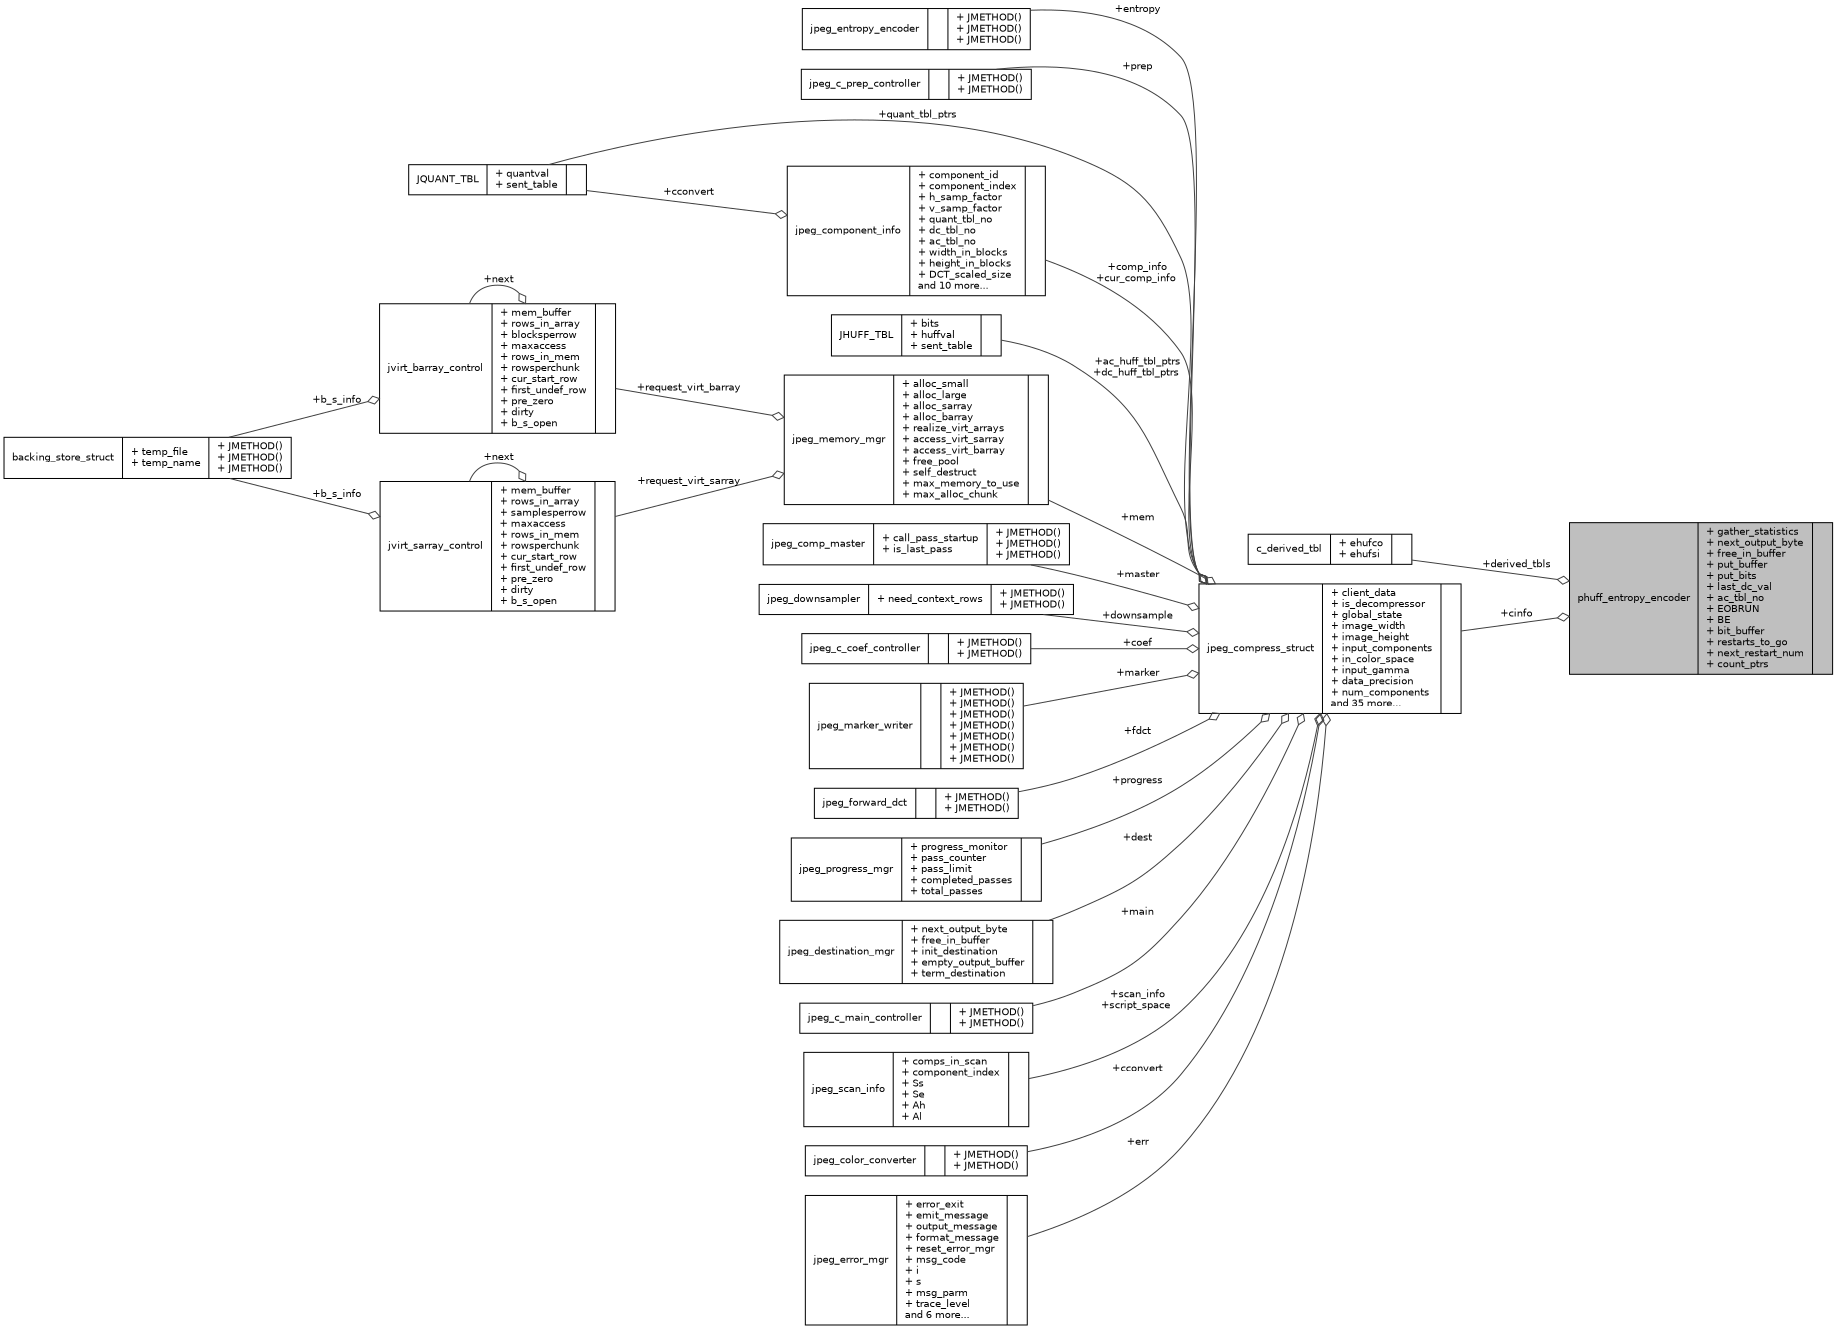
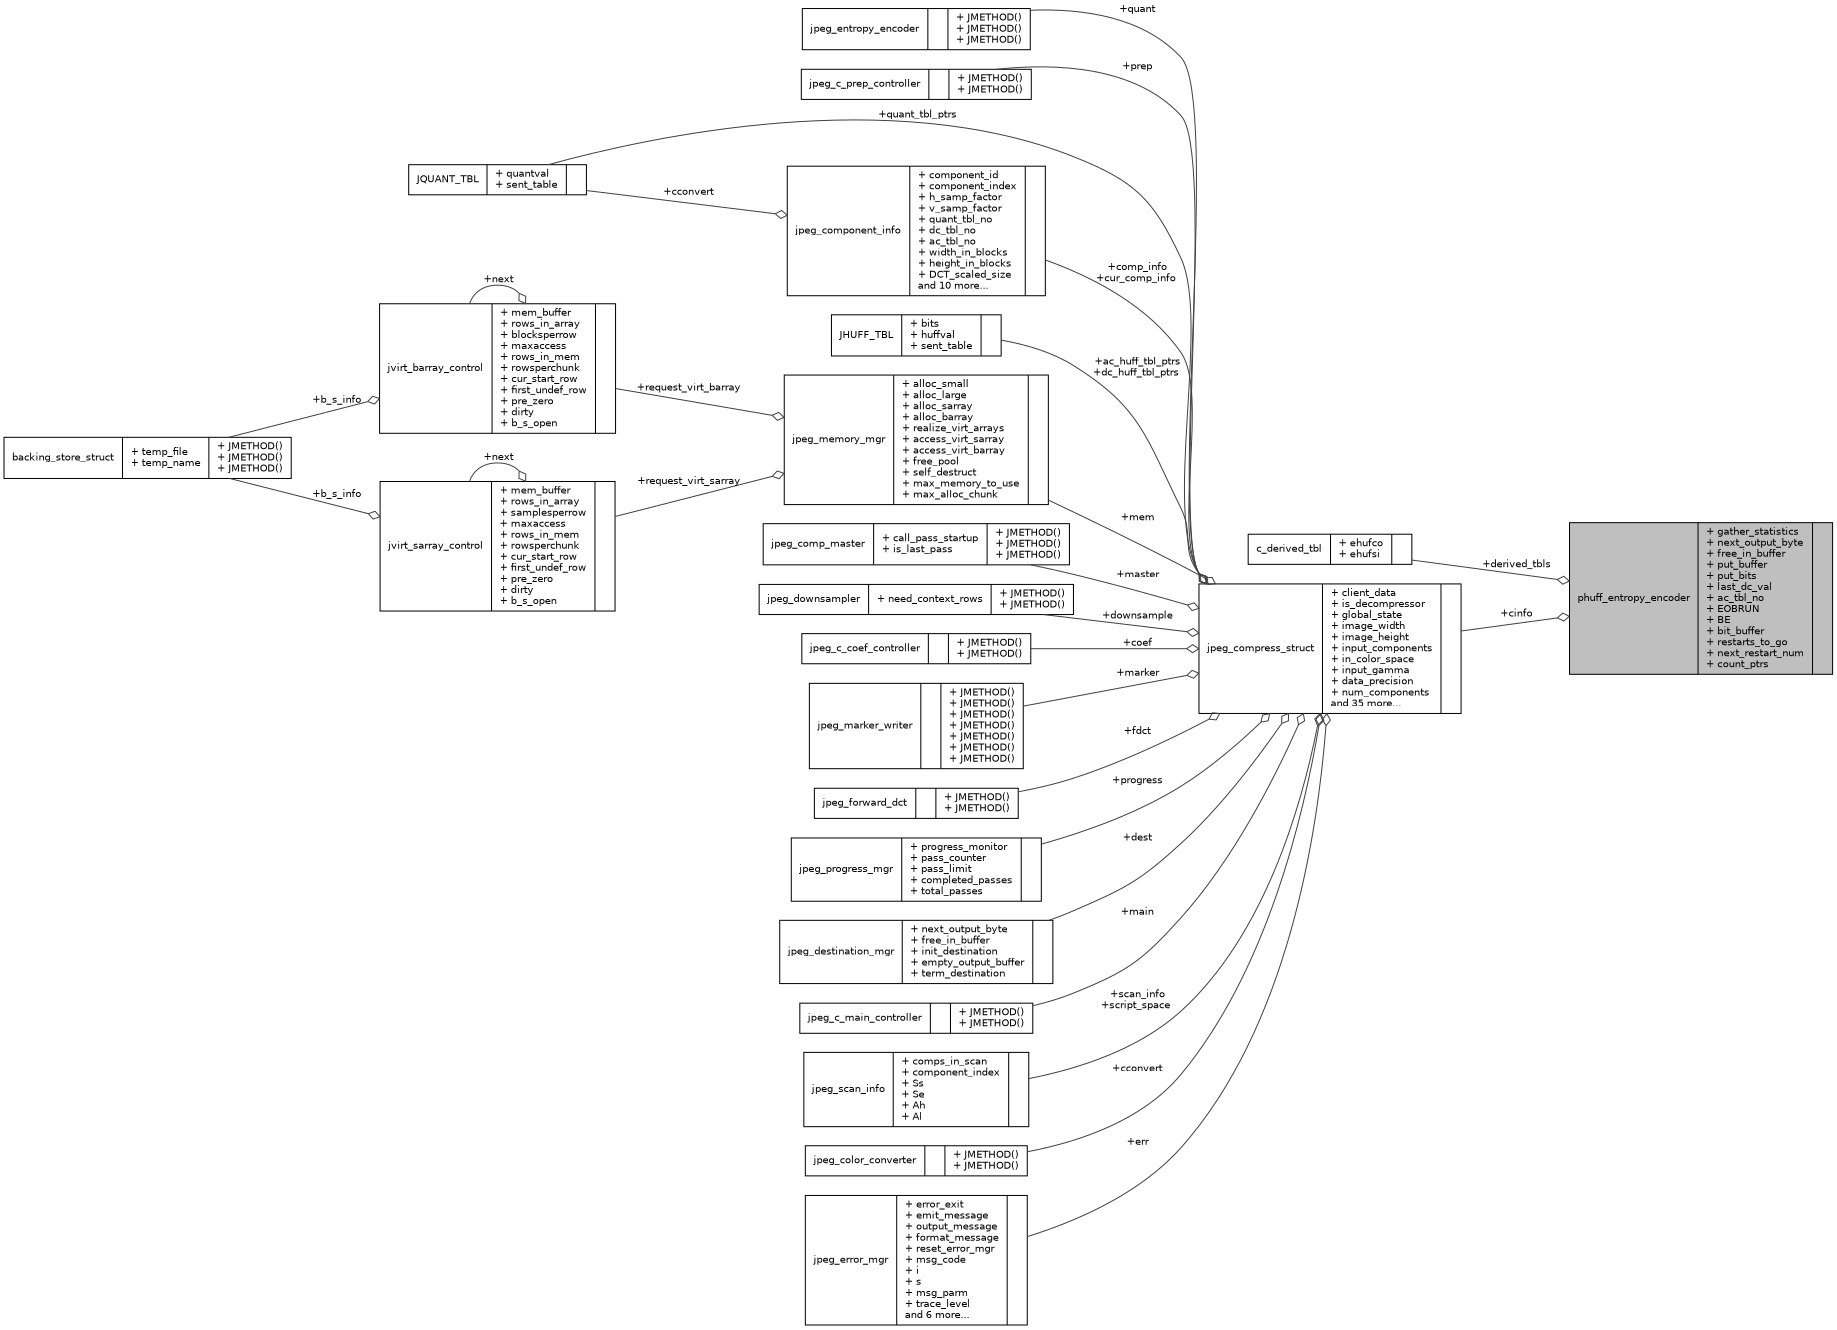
edge "jpeg_entropy_encoder" -> "jpeg_compress_struct": label " +entropy" -> " +quant"
